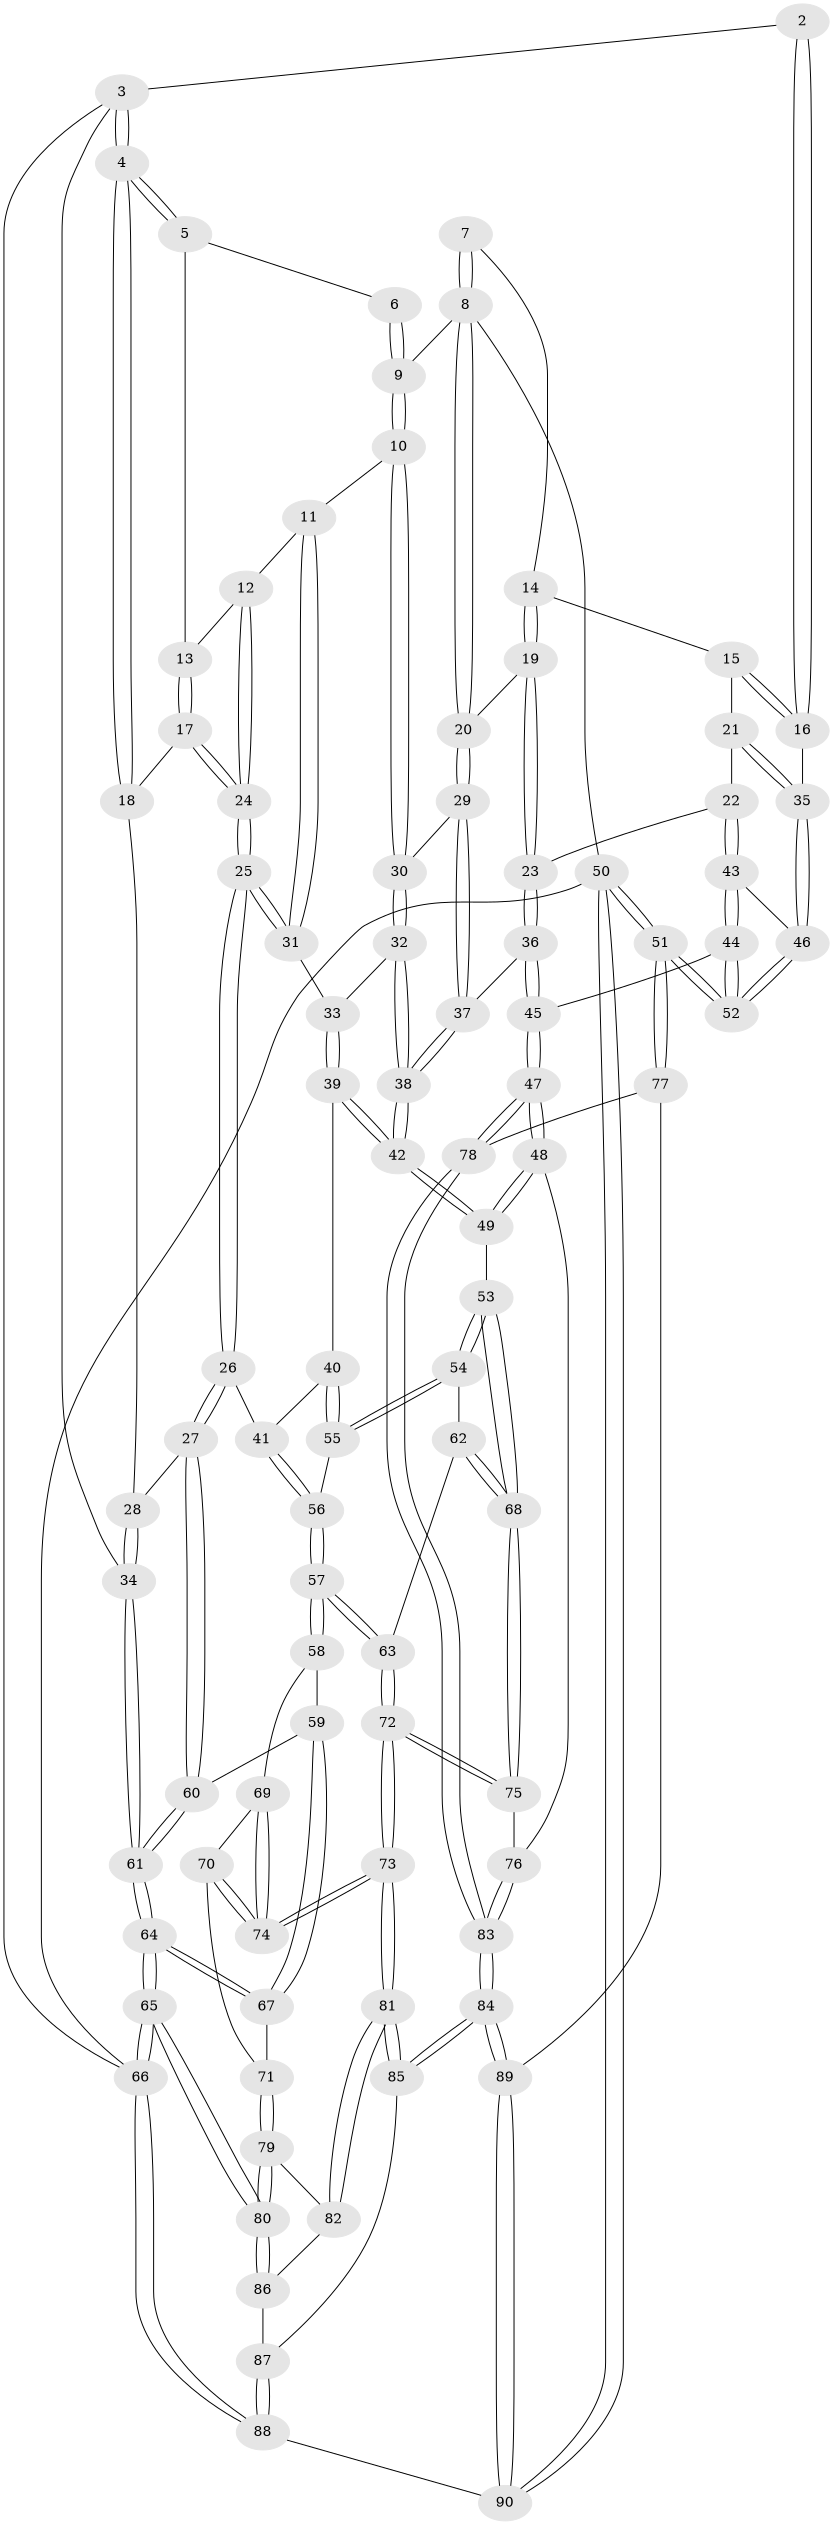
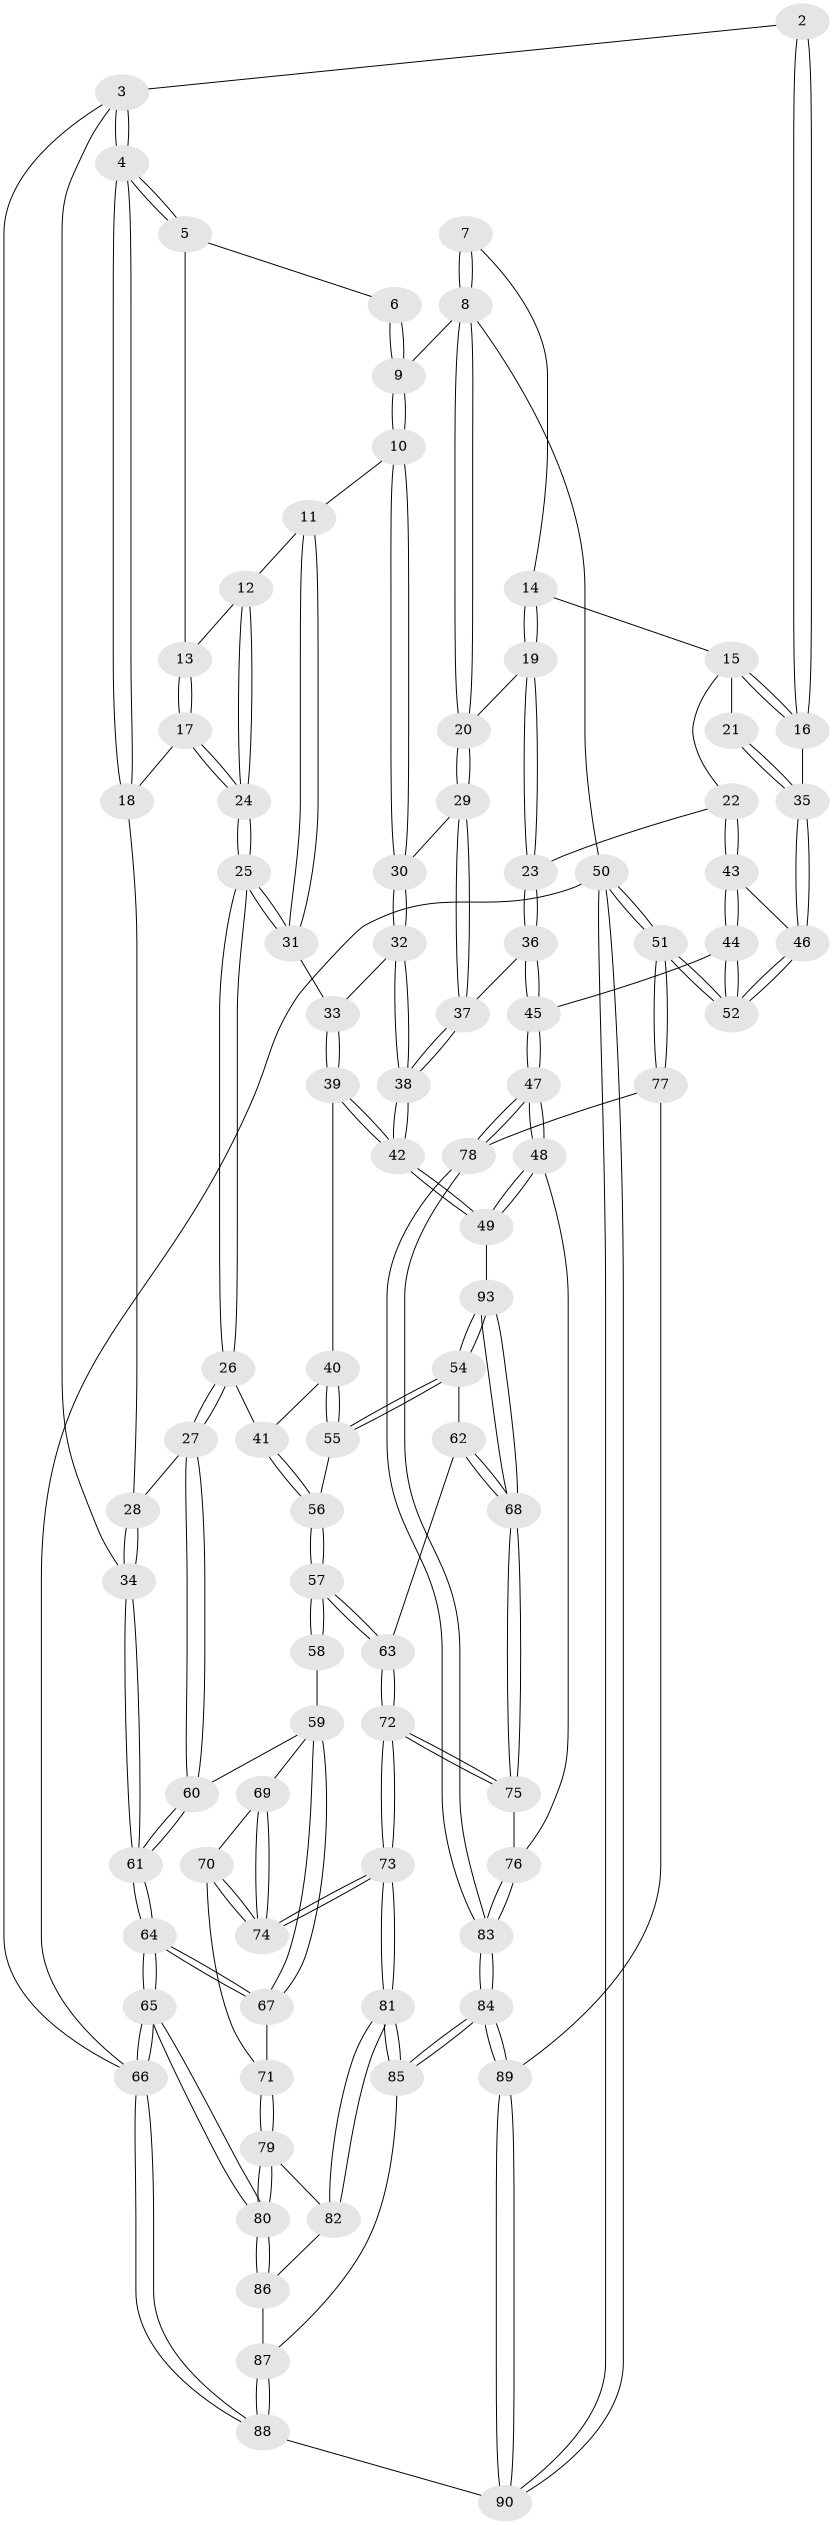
edge "21" -- "22": now "15" -- "22"
node "53": label "53" -> "93"
edge "58" -- "69": now "59" -- "69"
